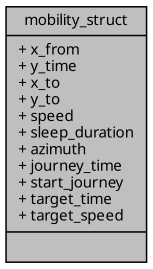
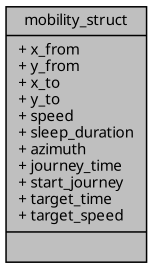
node "mobility_struct": text "+ y_time" -> "+ y_from"
